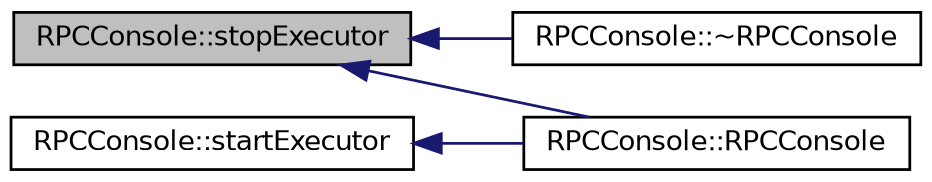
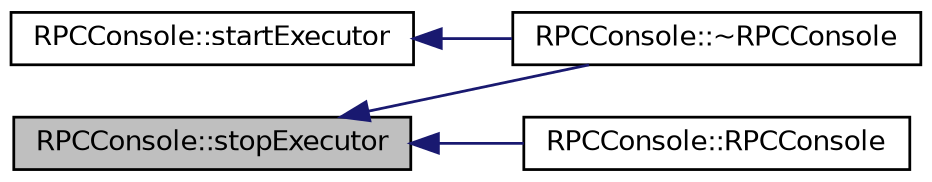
edge "RPCConsole::RPCConsole" -> "RPCConsole::startExecutor": now "RPCConsole::~RPCConsole" -> "RPCConsole::startExecutor"
